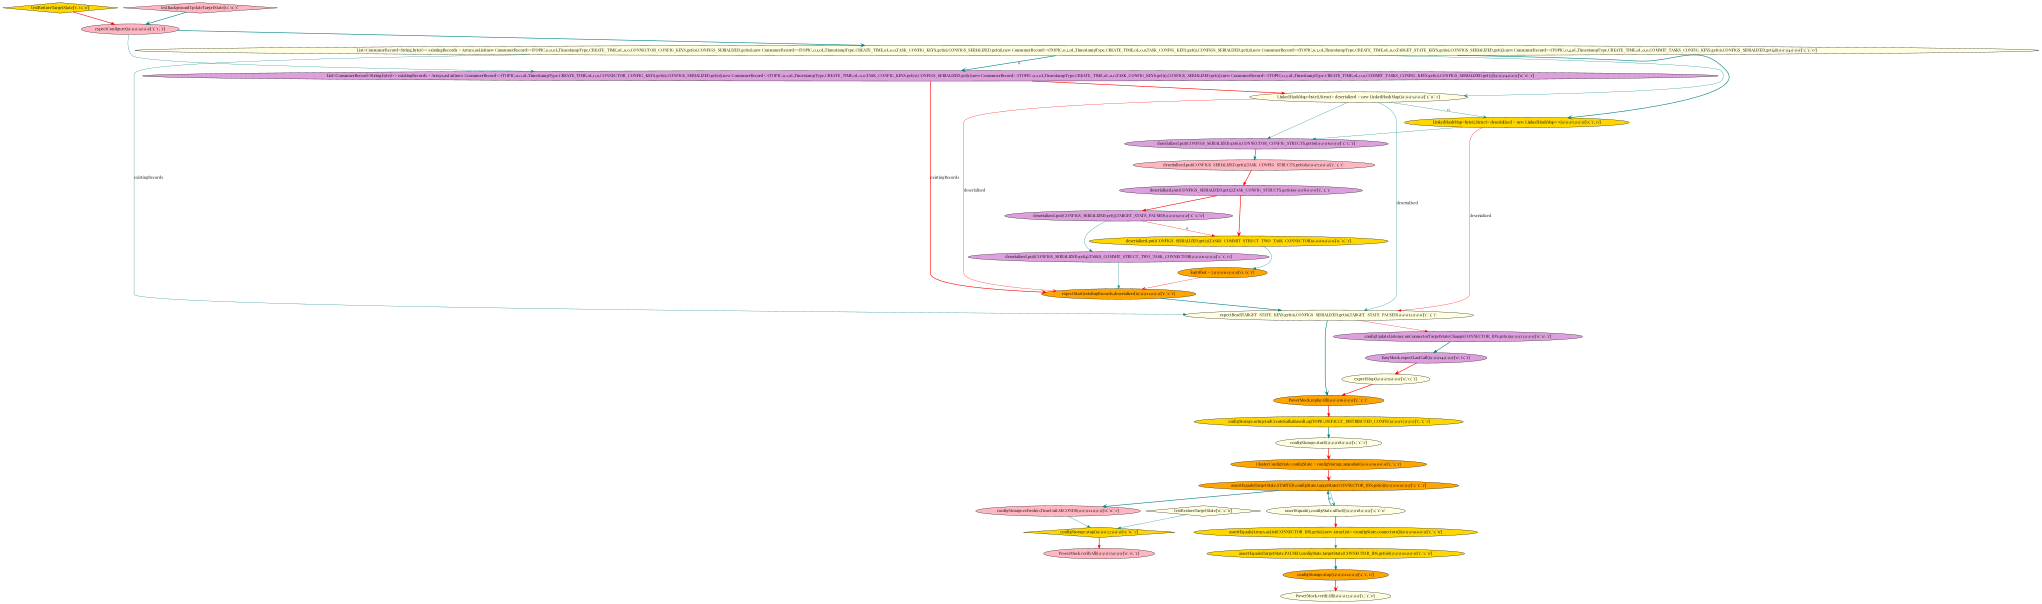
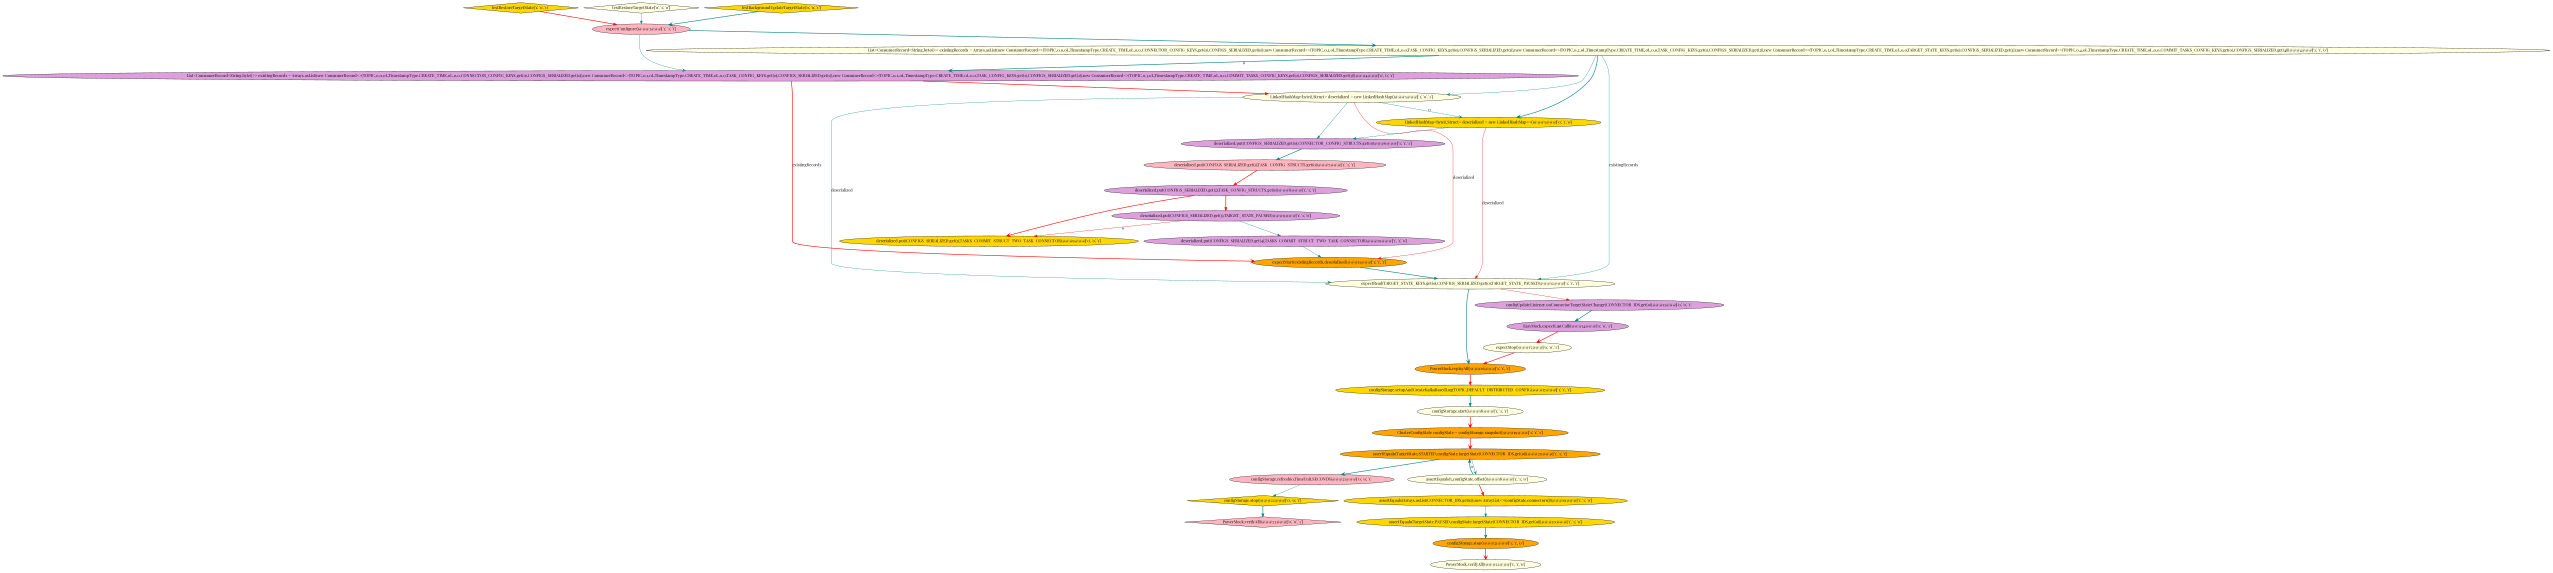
node "testBackgroundUpdateTargetState['0', '0', '1']": fillcolor lightpink -> gold
node "logOffset = 5@@@10@@@['0', '0', '1']": removed
edge "testRestoreTargetState['0', '1', '0']" -> "configStorage.stop()@@@22@@@['0', '0', '1']": now "testRestoreTargetState['0', '1', '0']" -> "expectConfigure()@@@3@@@['1', '1', '1']"
edge "configStorage.stop()@@@22@@@['0', '0', '1']" -> "PowerMock.verifyAll()@@@23@@@['0', '0', '1']": color red -> teal
node "PowerMock.verifyAll()@@@23@@@['0', '0', '1']": shape ellipse -> diamond
